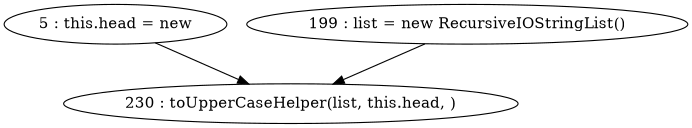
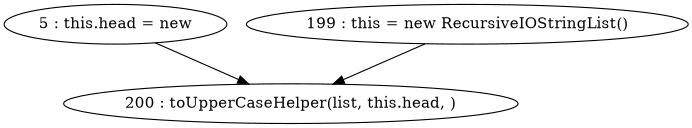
node "199 : list = new RecursiveIOStringList()": label "199 : list = new RecursiveIOStringList()" -> "199 : this = new RecursiveIOStringList()"
node "230 : toUpperCaseHelper(list, this.head, )": label "230 : toUpperCaseHelper(list, this.head, )" -> "200 : toUpperCaseHelper(list, this.head, )"
